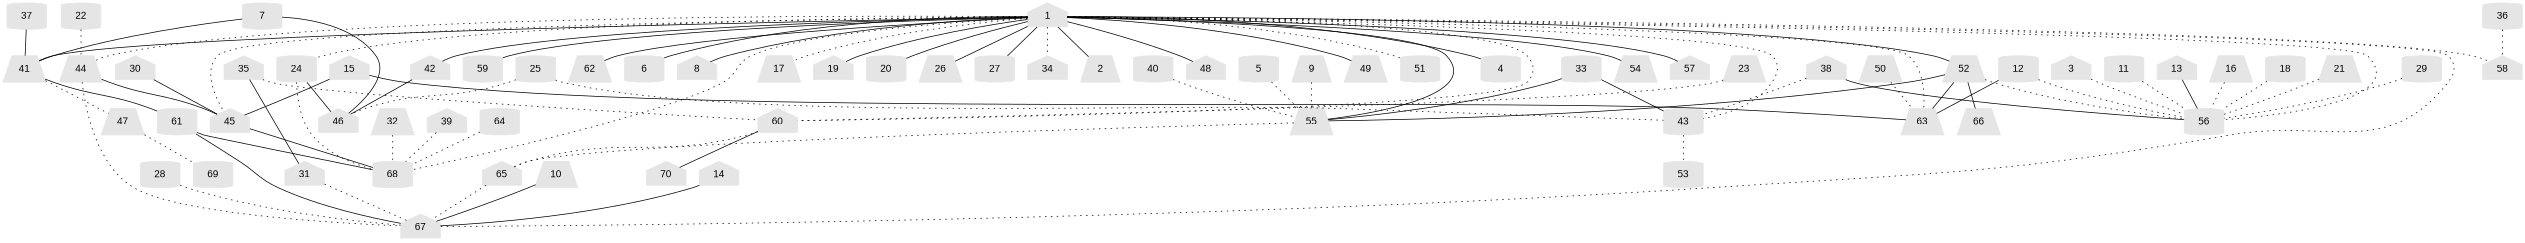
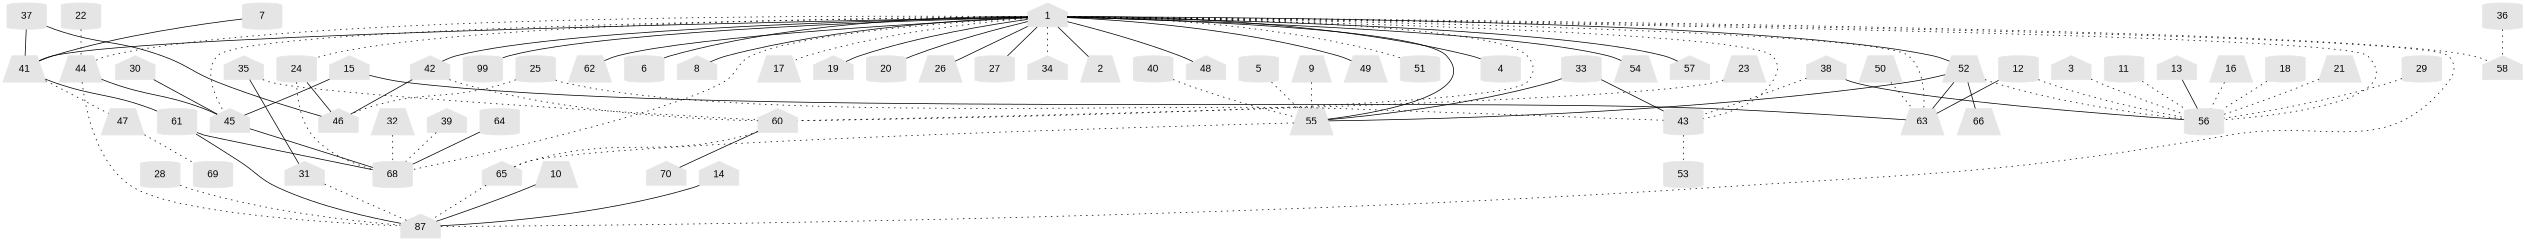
edge "7" -- "46": now "37" -- "46"
node "59": label "59" -> "99"
edge "42" -- "60": added
edge "64" -- "68": style dotted -> solid
node "67": label "67" -> "87"
